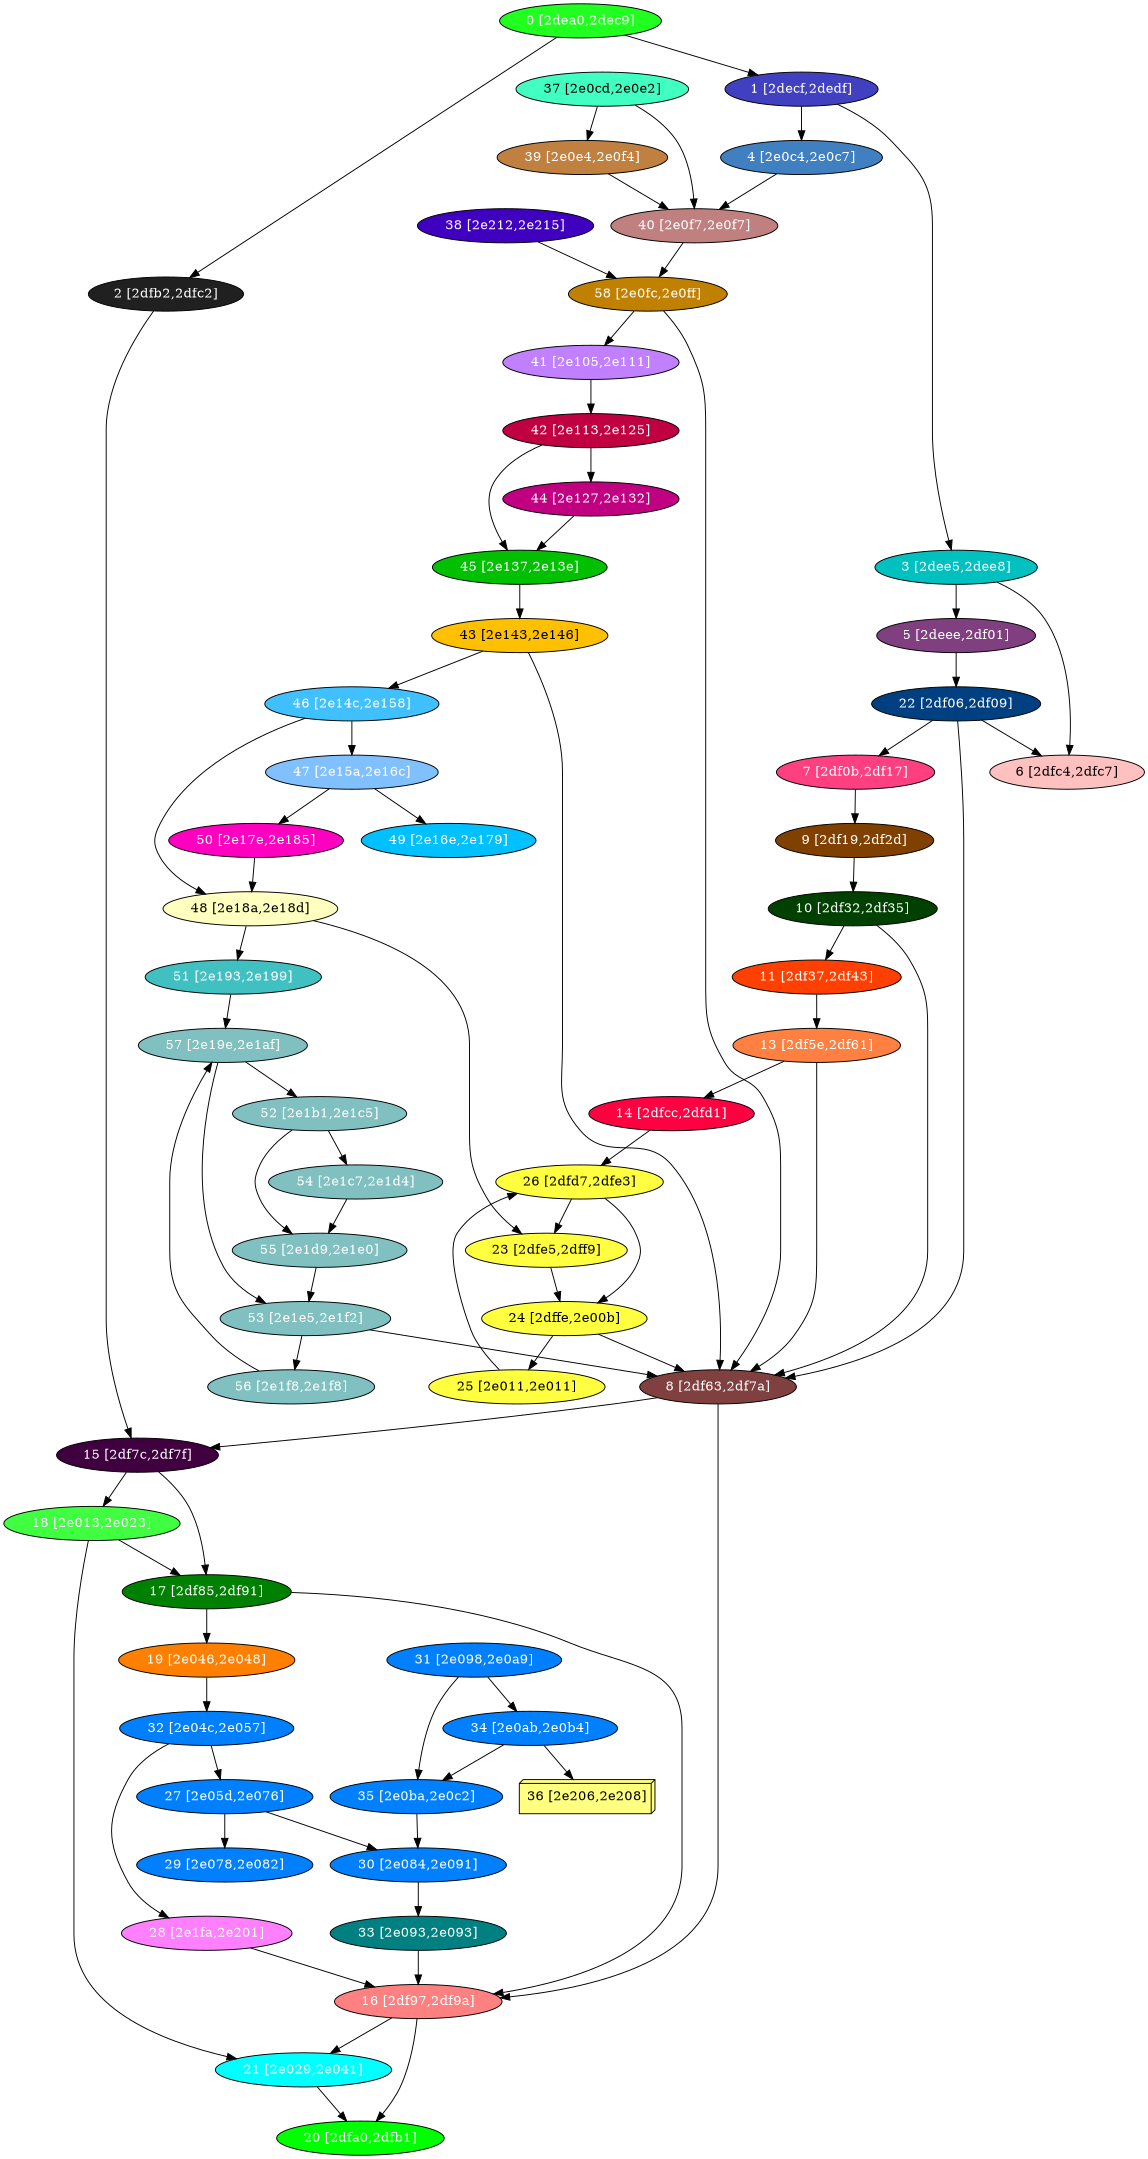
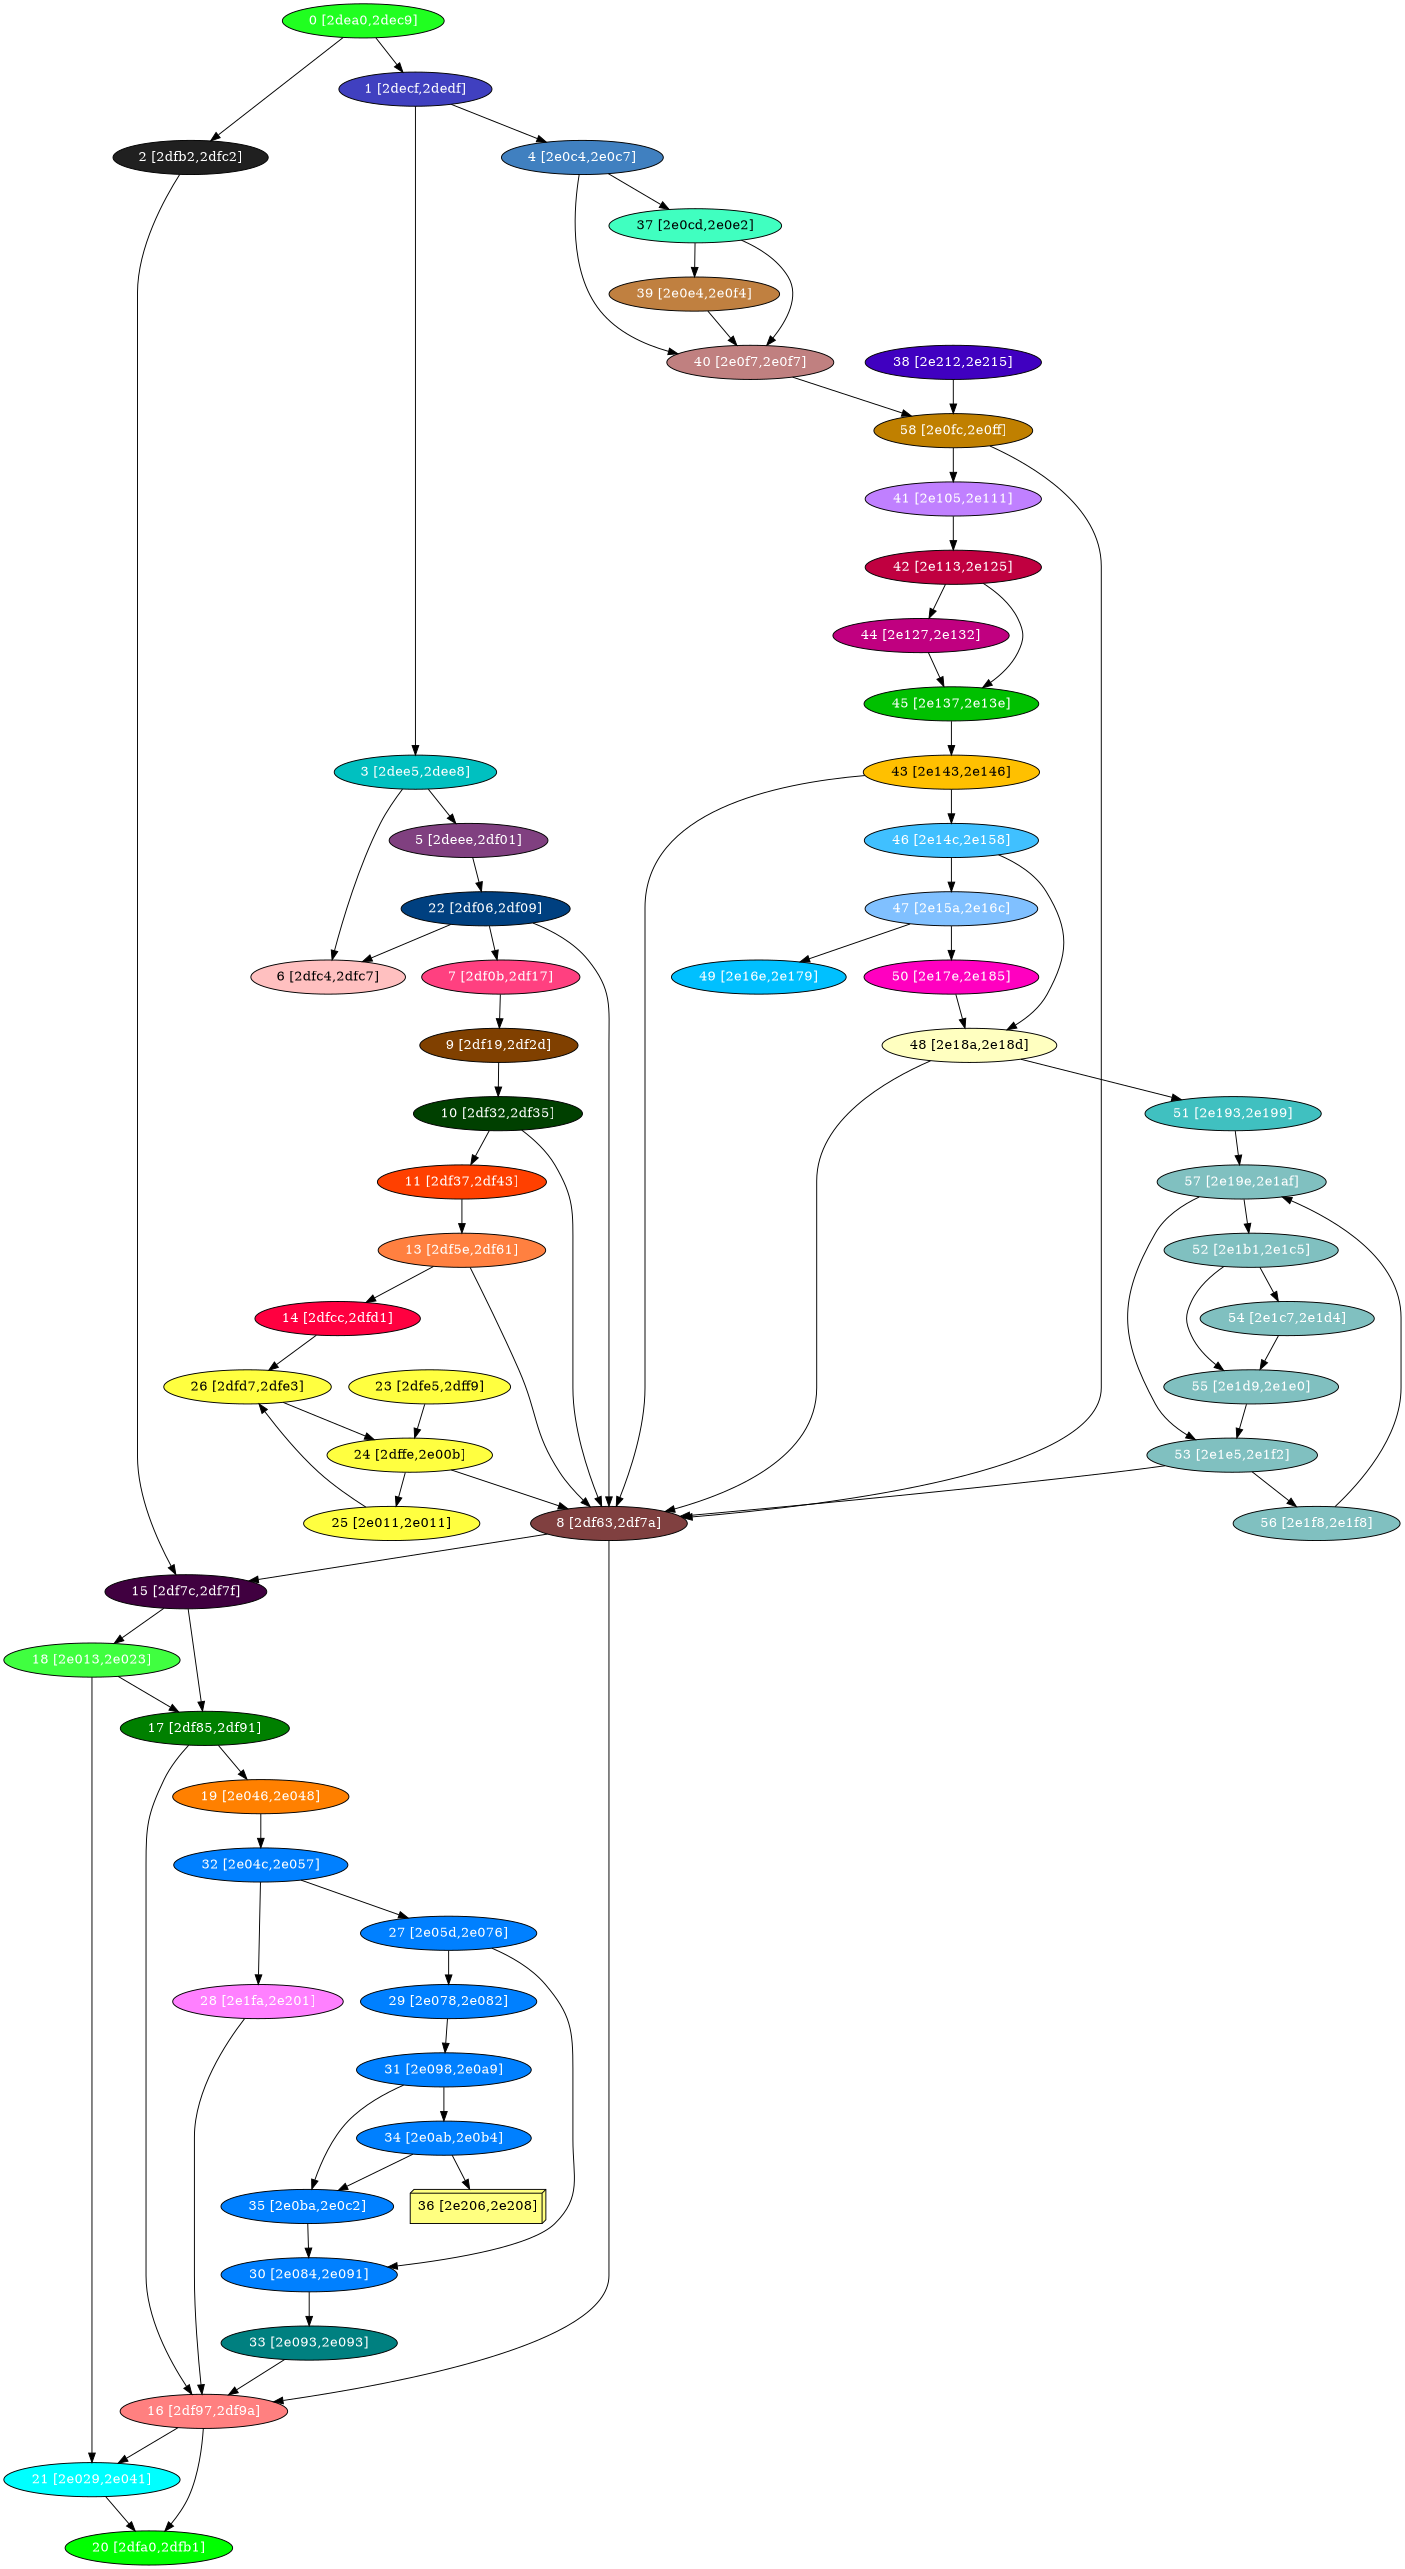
edge "4 [2e0c4,2e0c7]" -> "37 [2e0cd,2e0e2]": added
edge "48 [2e18a,2e18d]" -> "23 [2dfe5,2dff9]": now "48 [2e18a,2e18d]" -> "8 [2df63,2df7a]"
edge "26 [2dfd7,2dfe3]" -> "23 [2dfe5,2dff9]": removed
edge "29 [2e078,2e082]" -> "31 [2e098,2e0a9]": added
